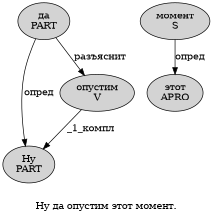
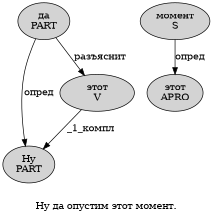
node "опустим V": label "опустим V" -> "этот V"
